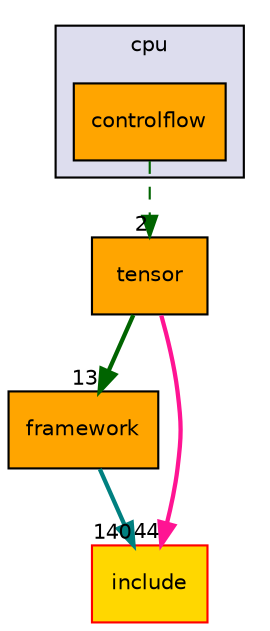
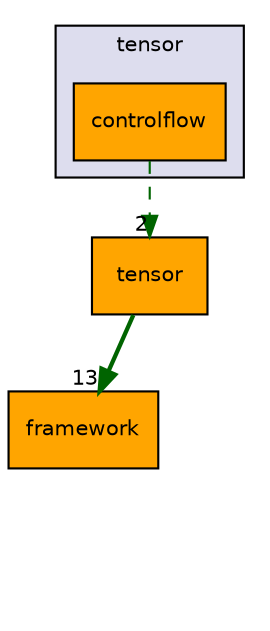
cluster "cpu": label "cpu" -> "tensor"
node "include": removed
